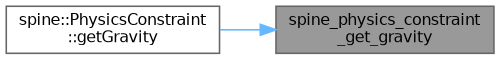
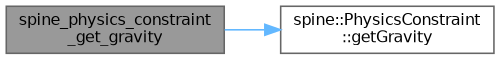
edge "spine::PhysicsConstraint ::getGravity" -> "spine_physics_constraint _get_gravity": reversed
